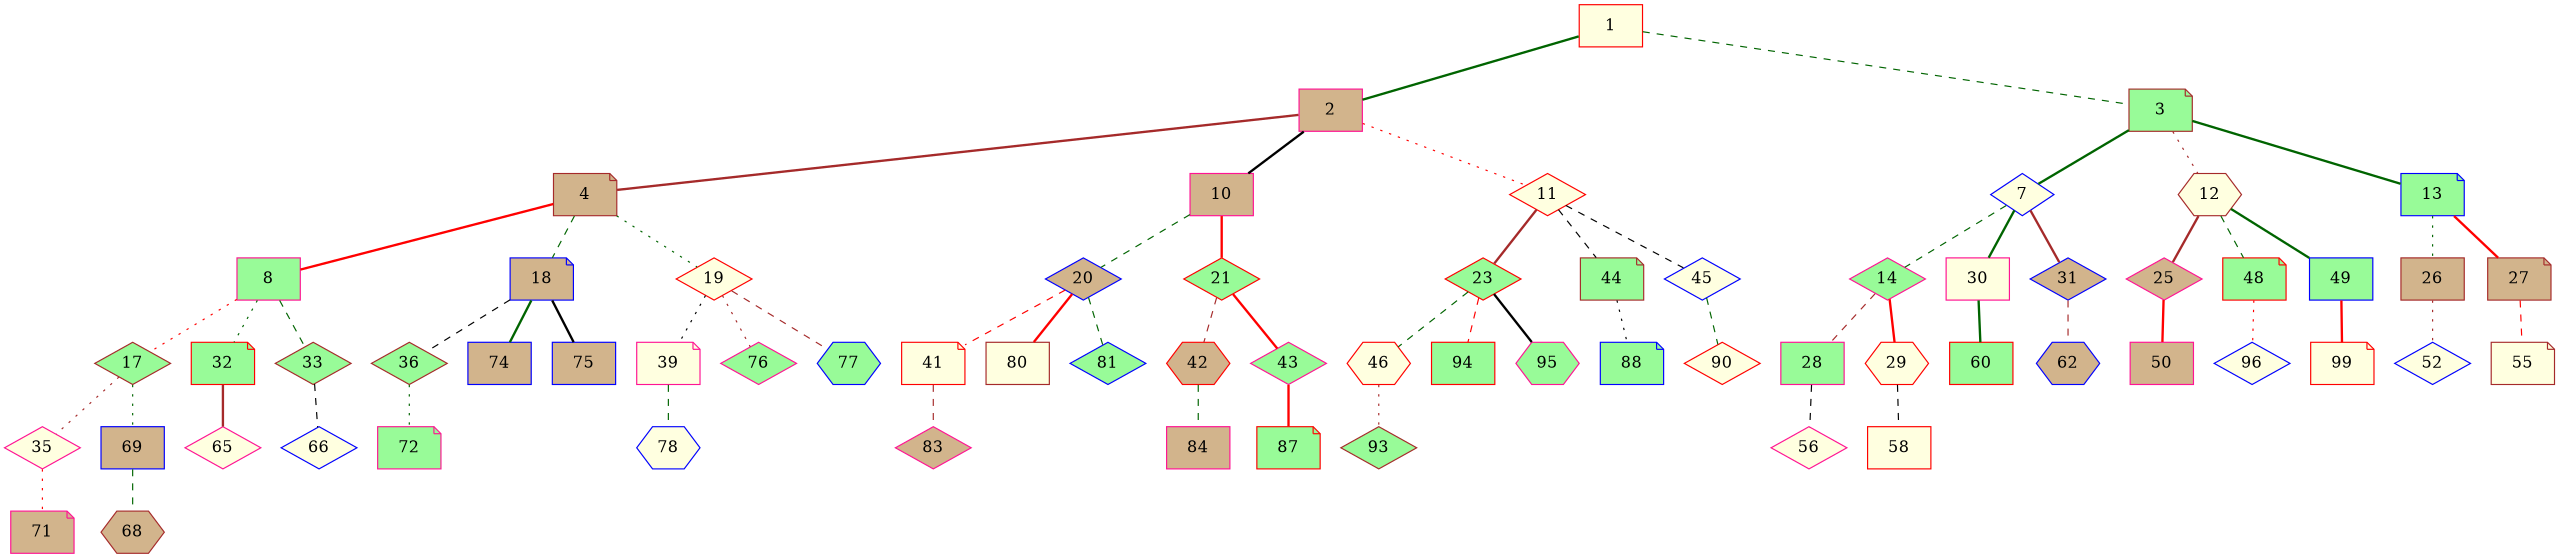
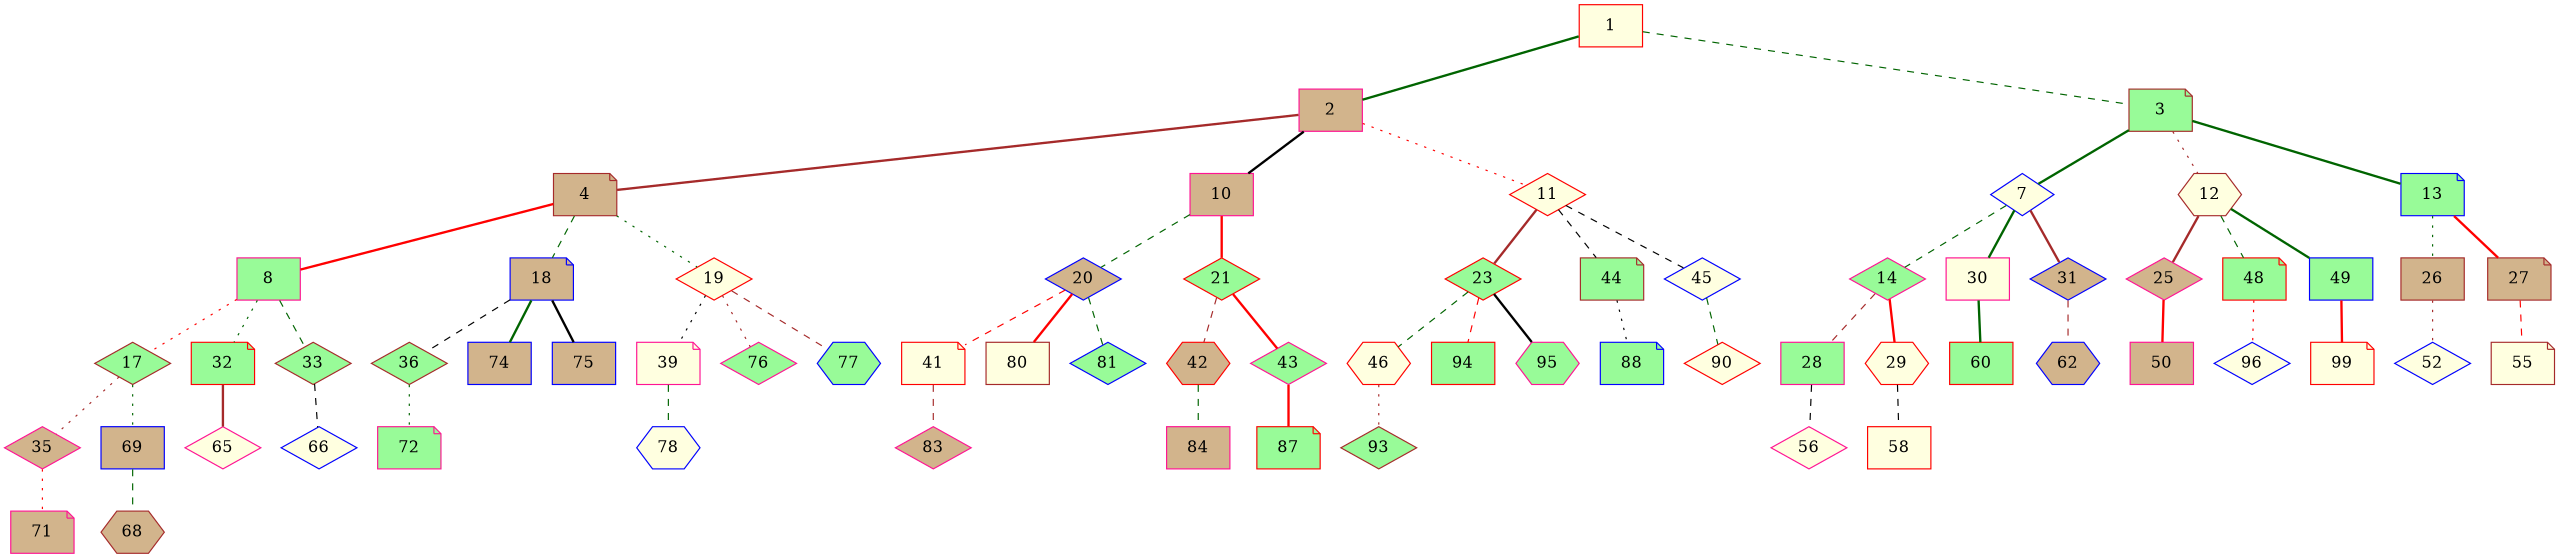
node "35": fillcolor lightyellow -> tan
